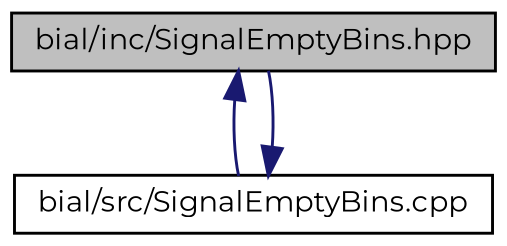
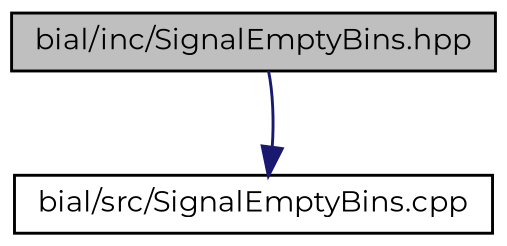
edge "bial/src/SignalEmptyBins.cpp" -> "bial/inc/SignalEmptyBins.hpp": removed
